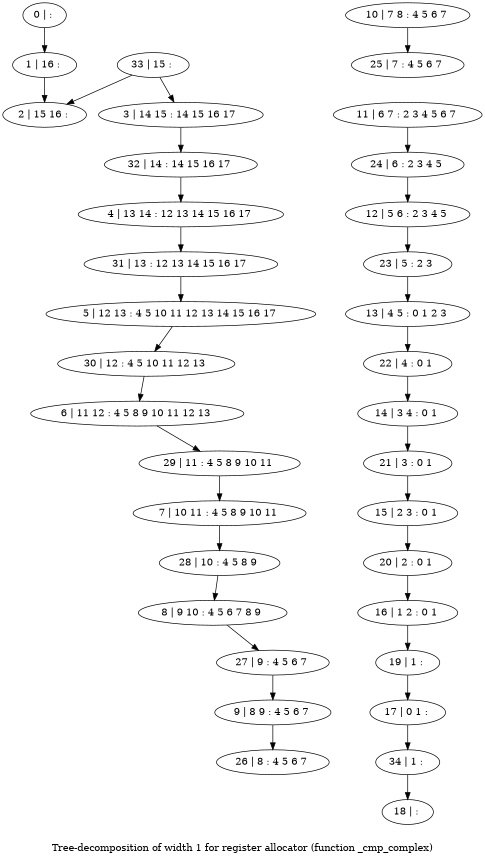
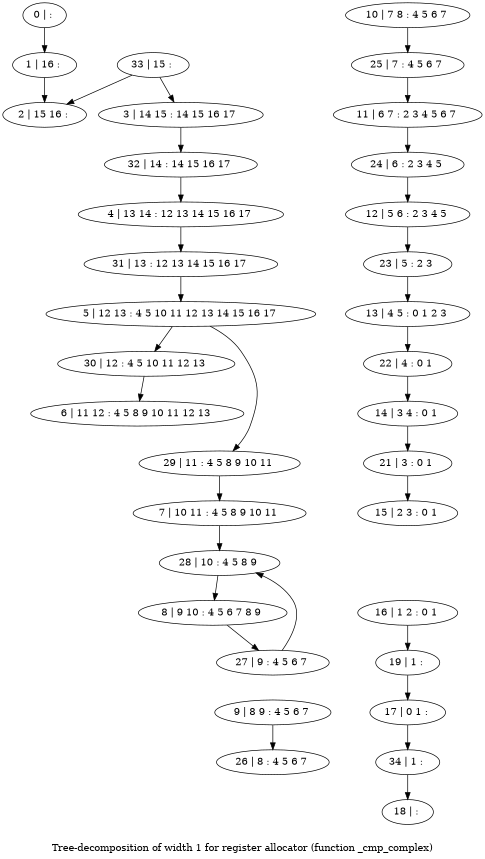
edge "25 | 7 : 4 5 6 7" -> "11 | 6 7 : 2 3 4 5 6 7": added
edge "6 | 11 12 : 4 5 8 9 10 11 12 13" -> "29 | 11 : 4 5 8 9 10 11": now "5 | 12 13 : 4 5 10 11 12 13 14 15 16 17" -> "29 | 11 : 4 5 8 9 10 11"
node "20 | 2 : 0 1": removed
edge "27 | 9 : 4 5 6 7" -> "9 | 8 9 : 4 5 6 7": now "27 | 9 : 4 5 6 7" -> "28 | 10 : 4 5 8 9"
